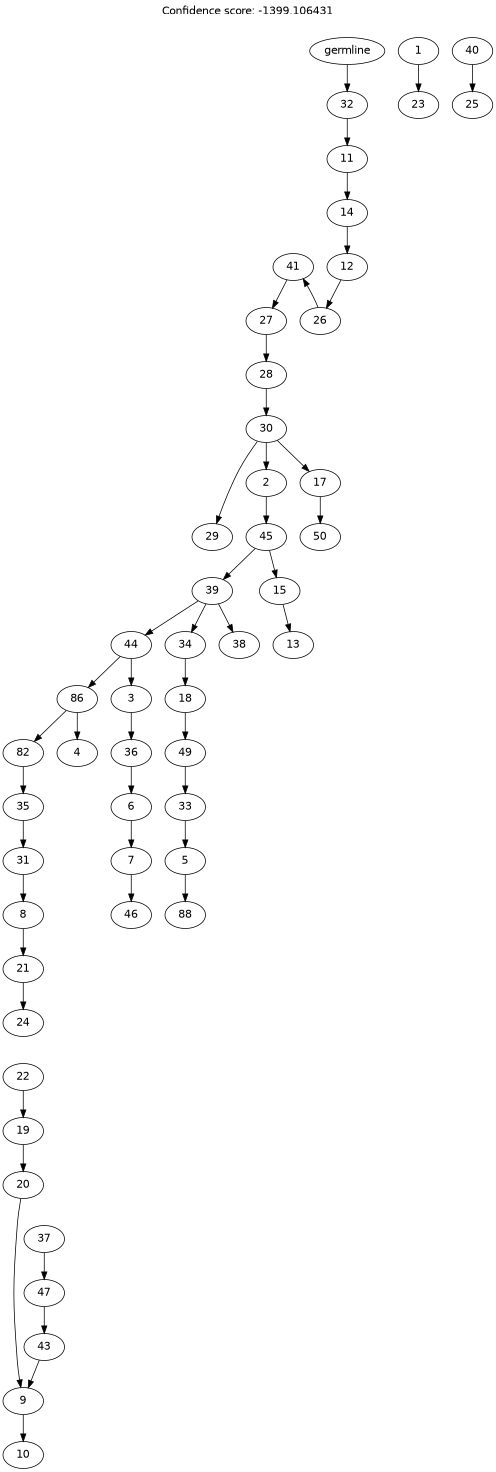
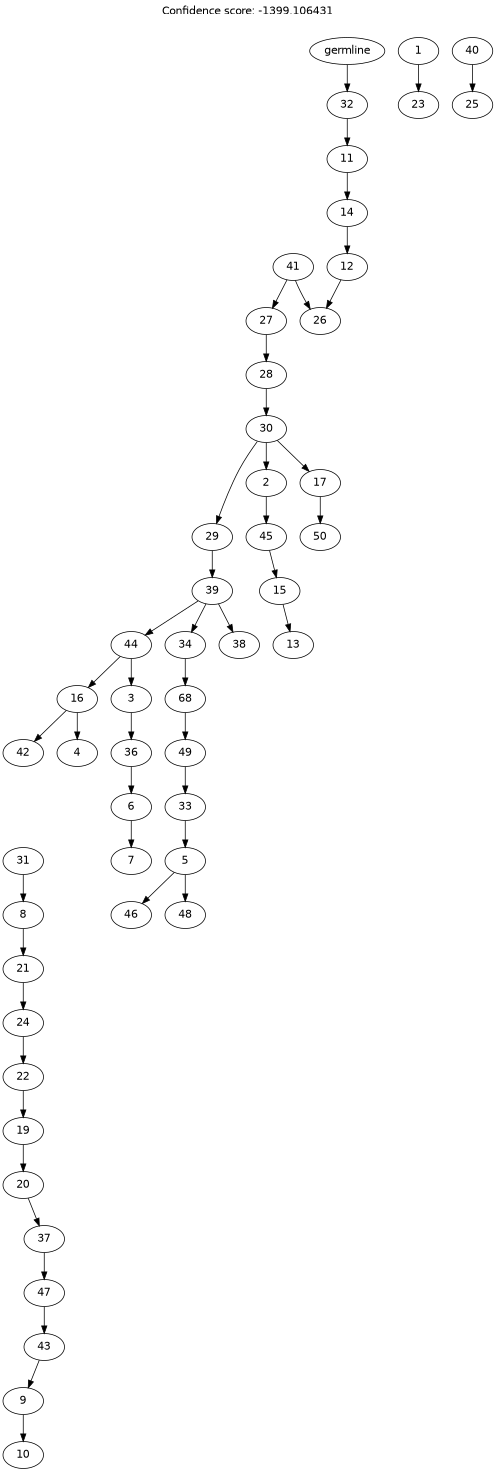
edge "26" -> "41": reversed
edge "45" -> "39": now "29" -> "39"
node "86": label "86" -> "16"
node "18": label "18" -> "68"
node "82": label "82" -> "42"
node "35": removed
edge "7" -> "46": now "5" -> "46"
node "88": label "88" -> "48"
edge "24" -> "22": added
edge "20" -> "9": now "20" -> "37"
